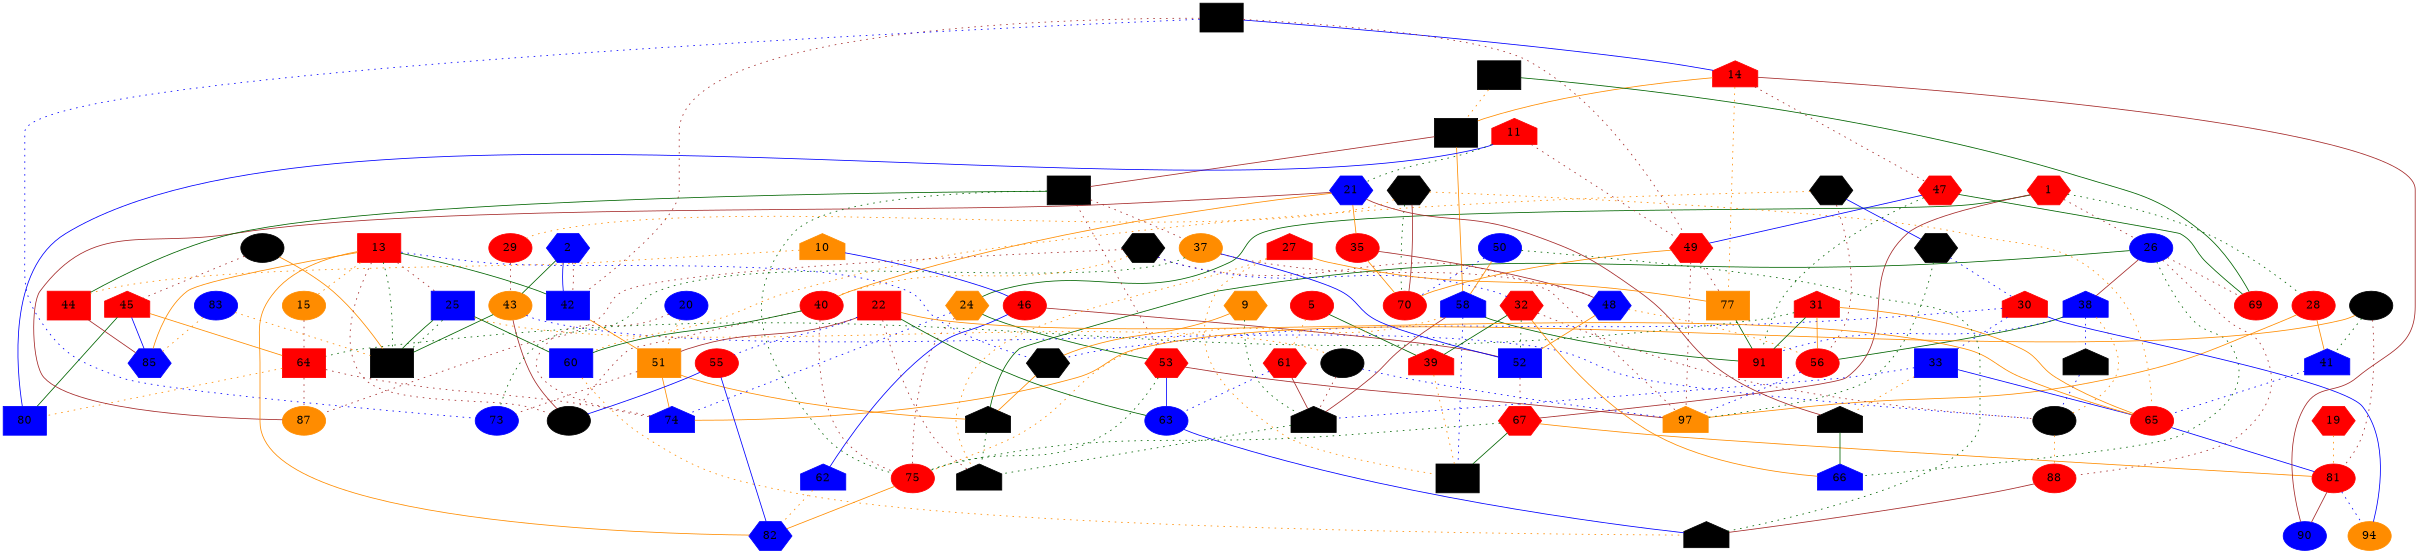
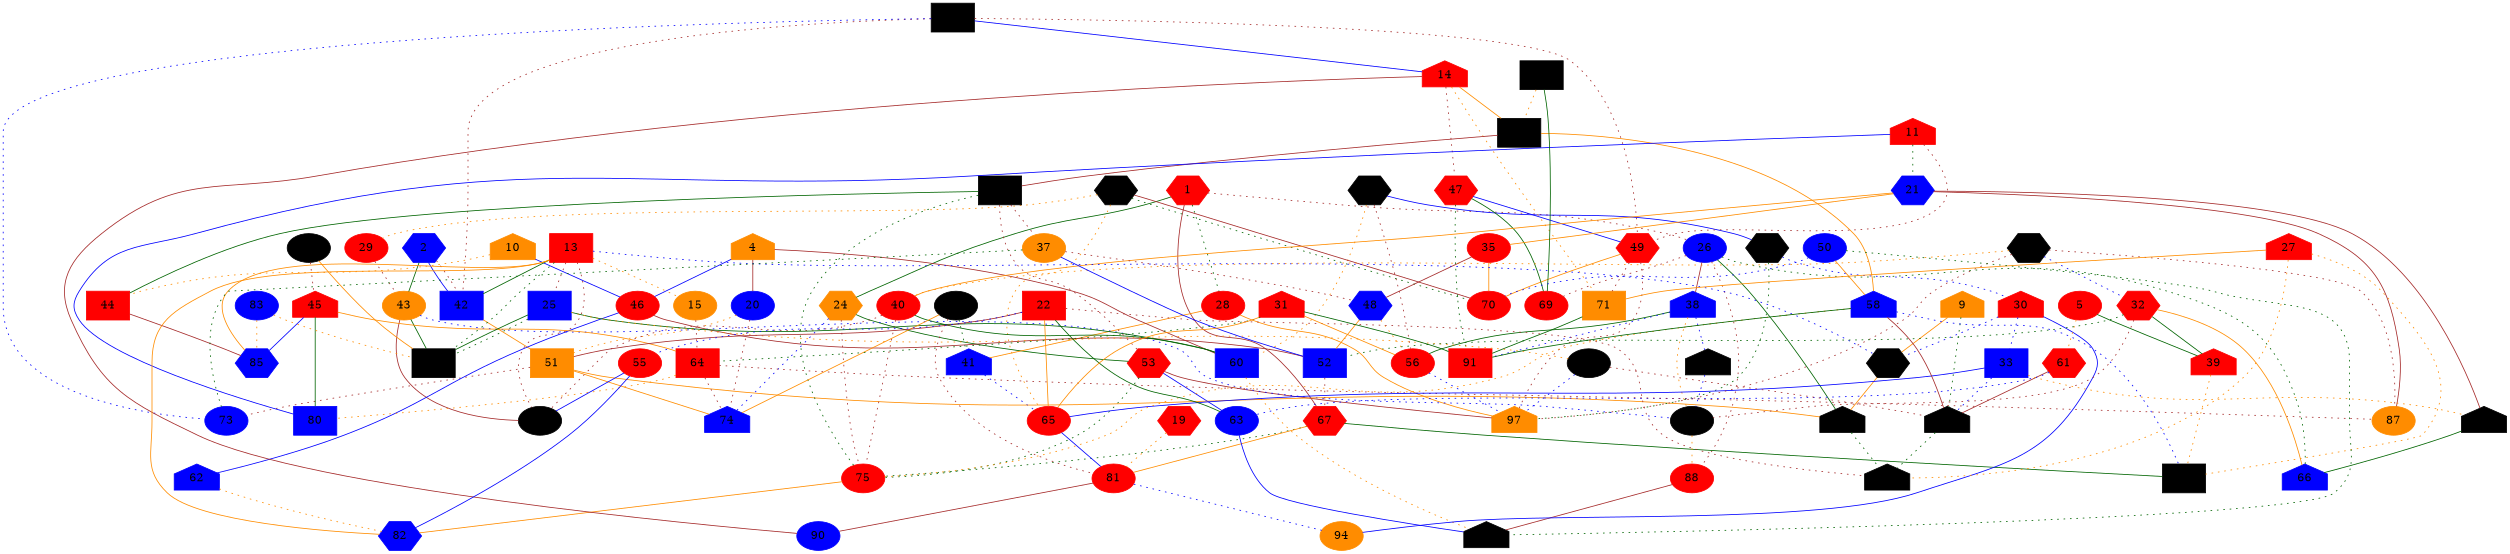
node "4": added
node "9": shape hexagon -> house
node "77": label "77" -> "71"
